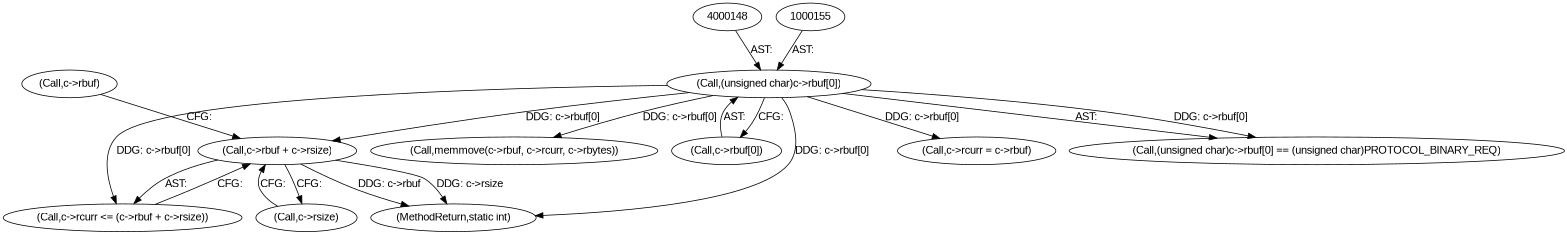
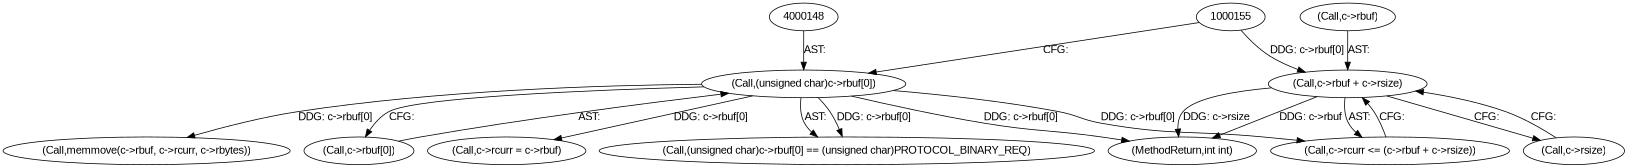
edge "1000155" -> "(Call,(unsigned char)c->rbuf[0])": label "AST: " -> "CFG: "
edge "(Call,(unsigned char)c->rbuf[0])" -> "(Call,c->rbuf + c->rsize)": now "1000155" -> "(Call,c->rbuf + c->rsize)"
edge "(Call,c->rbuf)" -> "(Call,c->rbuf + c->rsize)": label "CFG: " -> "AST: "
node "(MethodReturn,static int)": label "(MethodReturn,static int)" -> "(MethodReturn,int int)"
